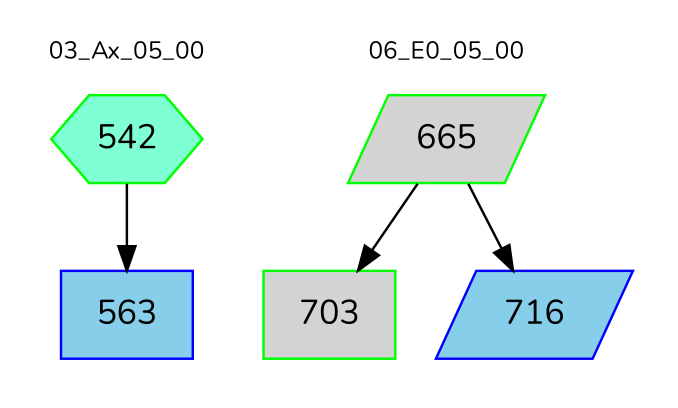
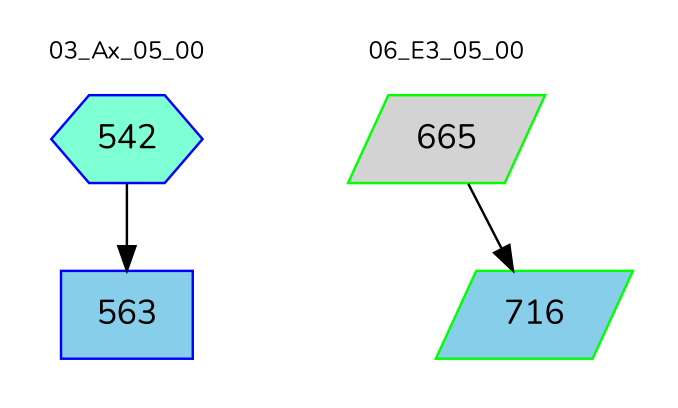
cluster "06_E0_05_00": label "06_E0_05_00" -> "06_E3_05_00"
node "542": color green -> blue
node "703": removed
node "716": color blue -> green
